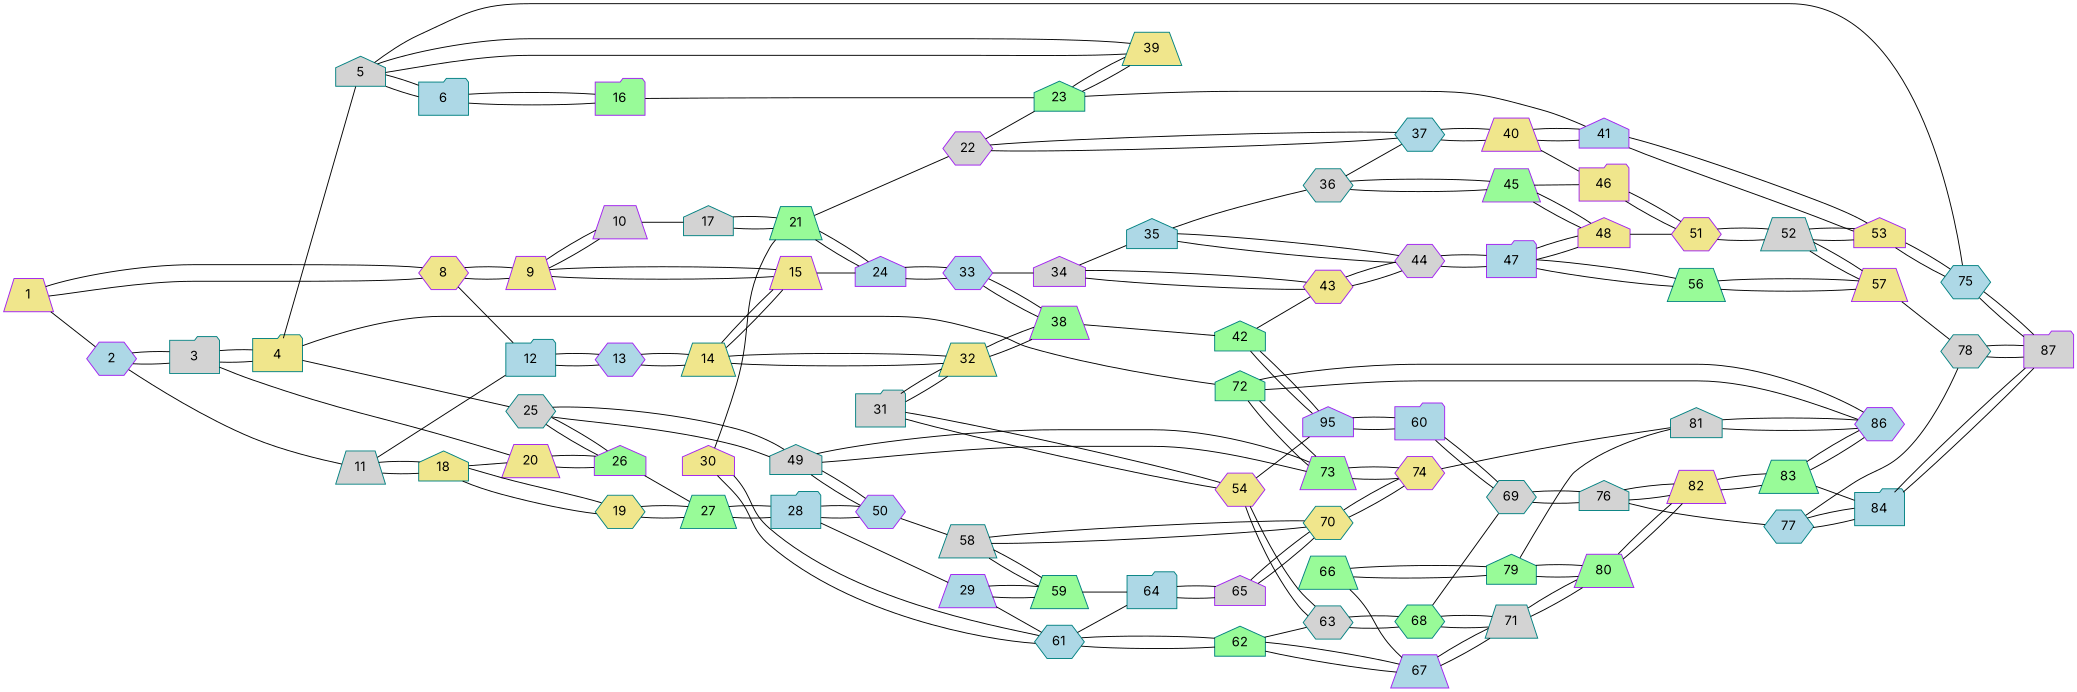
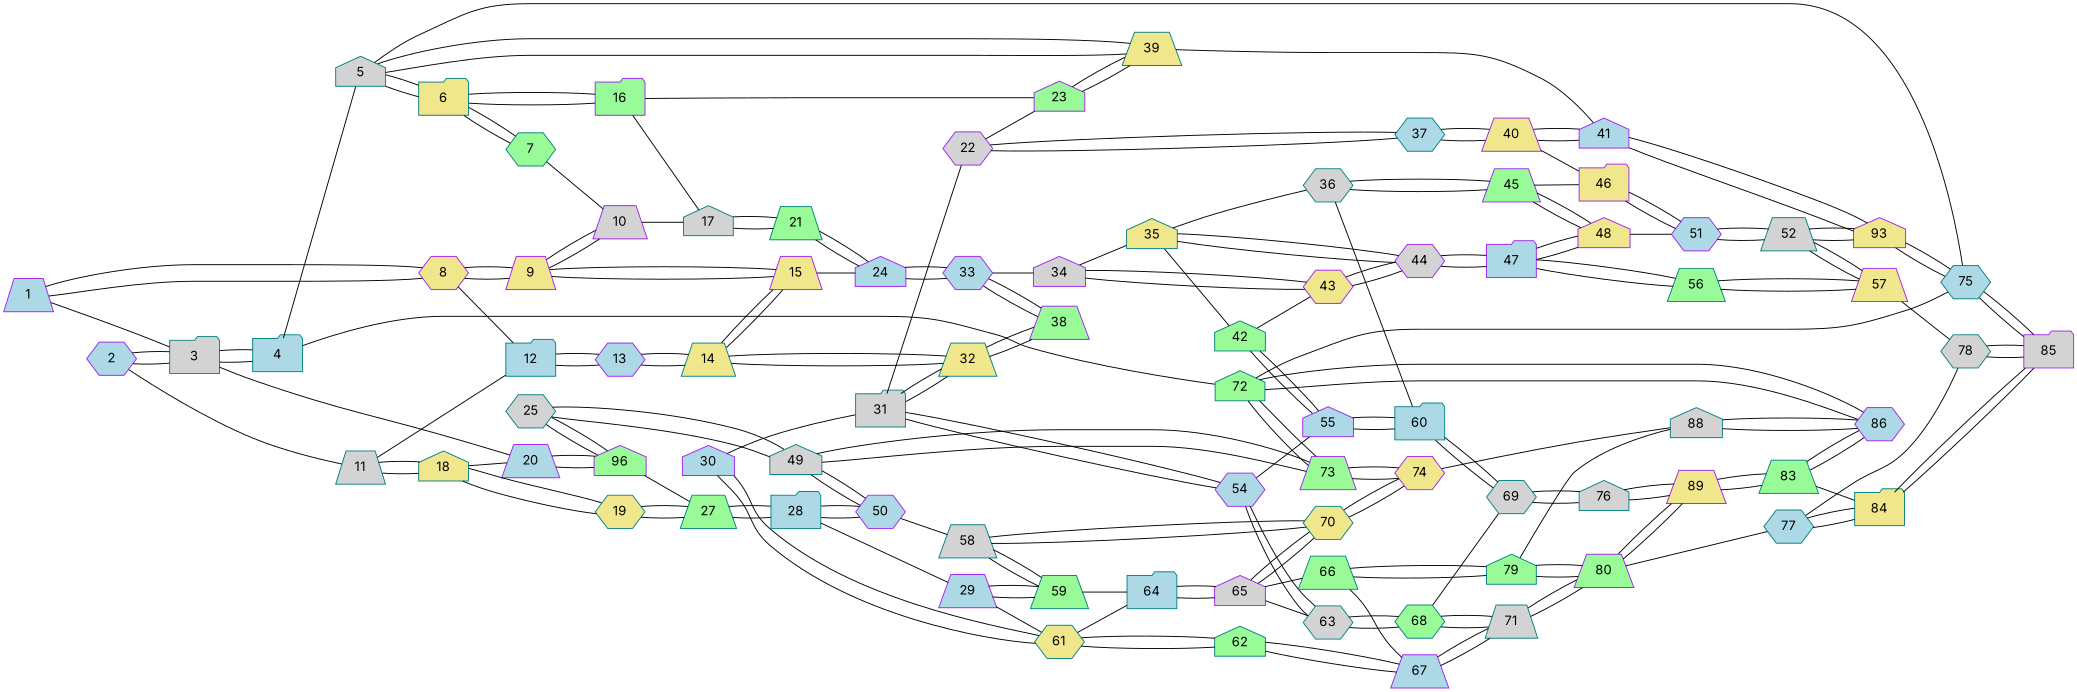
edge "23" -- "41": now "39" -- "41"
node "23": color teal -> purple
node "6": fillcolor lightblue -> khaki
node "7": added
edge "37" -- "36": now "60" -- "36"
edge "16" -- "17": added
edge "22" -- "21": now "22" -- "31"
node "51": fillcolor khaki -> lightblue
node "53": label "53" -> "93"
node "35": fillcolor lightblue -> khaki
node "1": fillcolor khaki -> lightblue
edge "1" -- "2": now "1" -- "3"
edge "75" -- "72": added
edge "38" -- "42": now "35" -- "42"
edge "21" -- "30": now "31" -- "30"
node "87": label "87" -> "85"
node "4": fillcolor khaki -> lightblue
edge "4" -- "25": removed
node "95": label "95" -> "55"
node "60": color purple -> teal
node "81": label "81" -> "88"
node "20": fillcolor khaki -> lightblue
node "26": label "26" -> "96"
node "30": fillcolor khaki -> lightblue
node "82": label "82" -> "89"
node "54": fillcolor khaki -> lightblue
node "84": fillcolor lightblue -> khaki
edge "76" -- "77": now "80" -- "77"
edge "66" -- "65": added
edge "63" -- "62": now "63" -- "65"
node "61": fillcolor lightblue -> khaki
